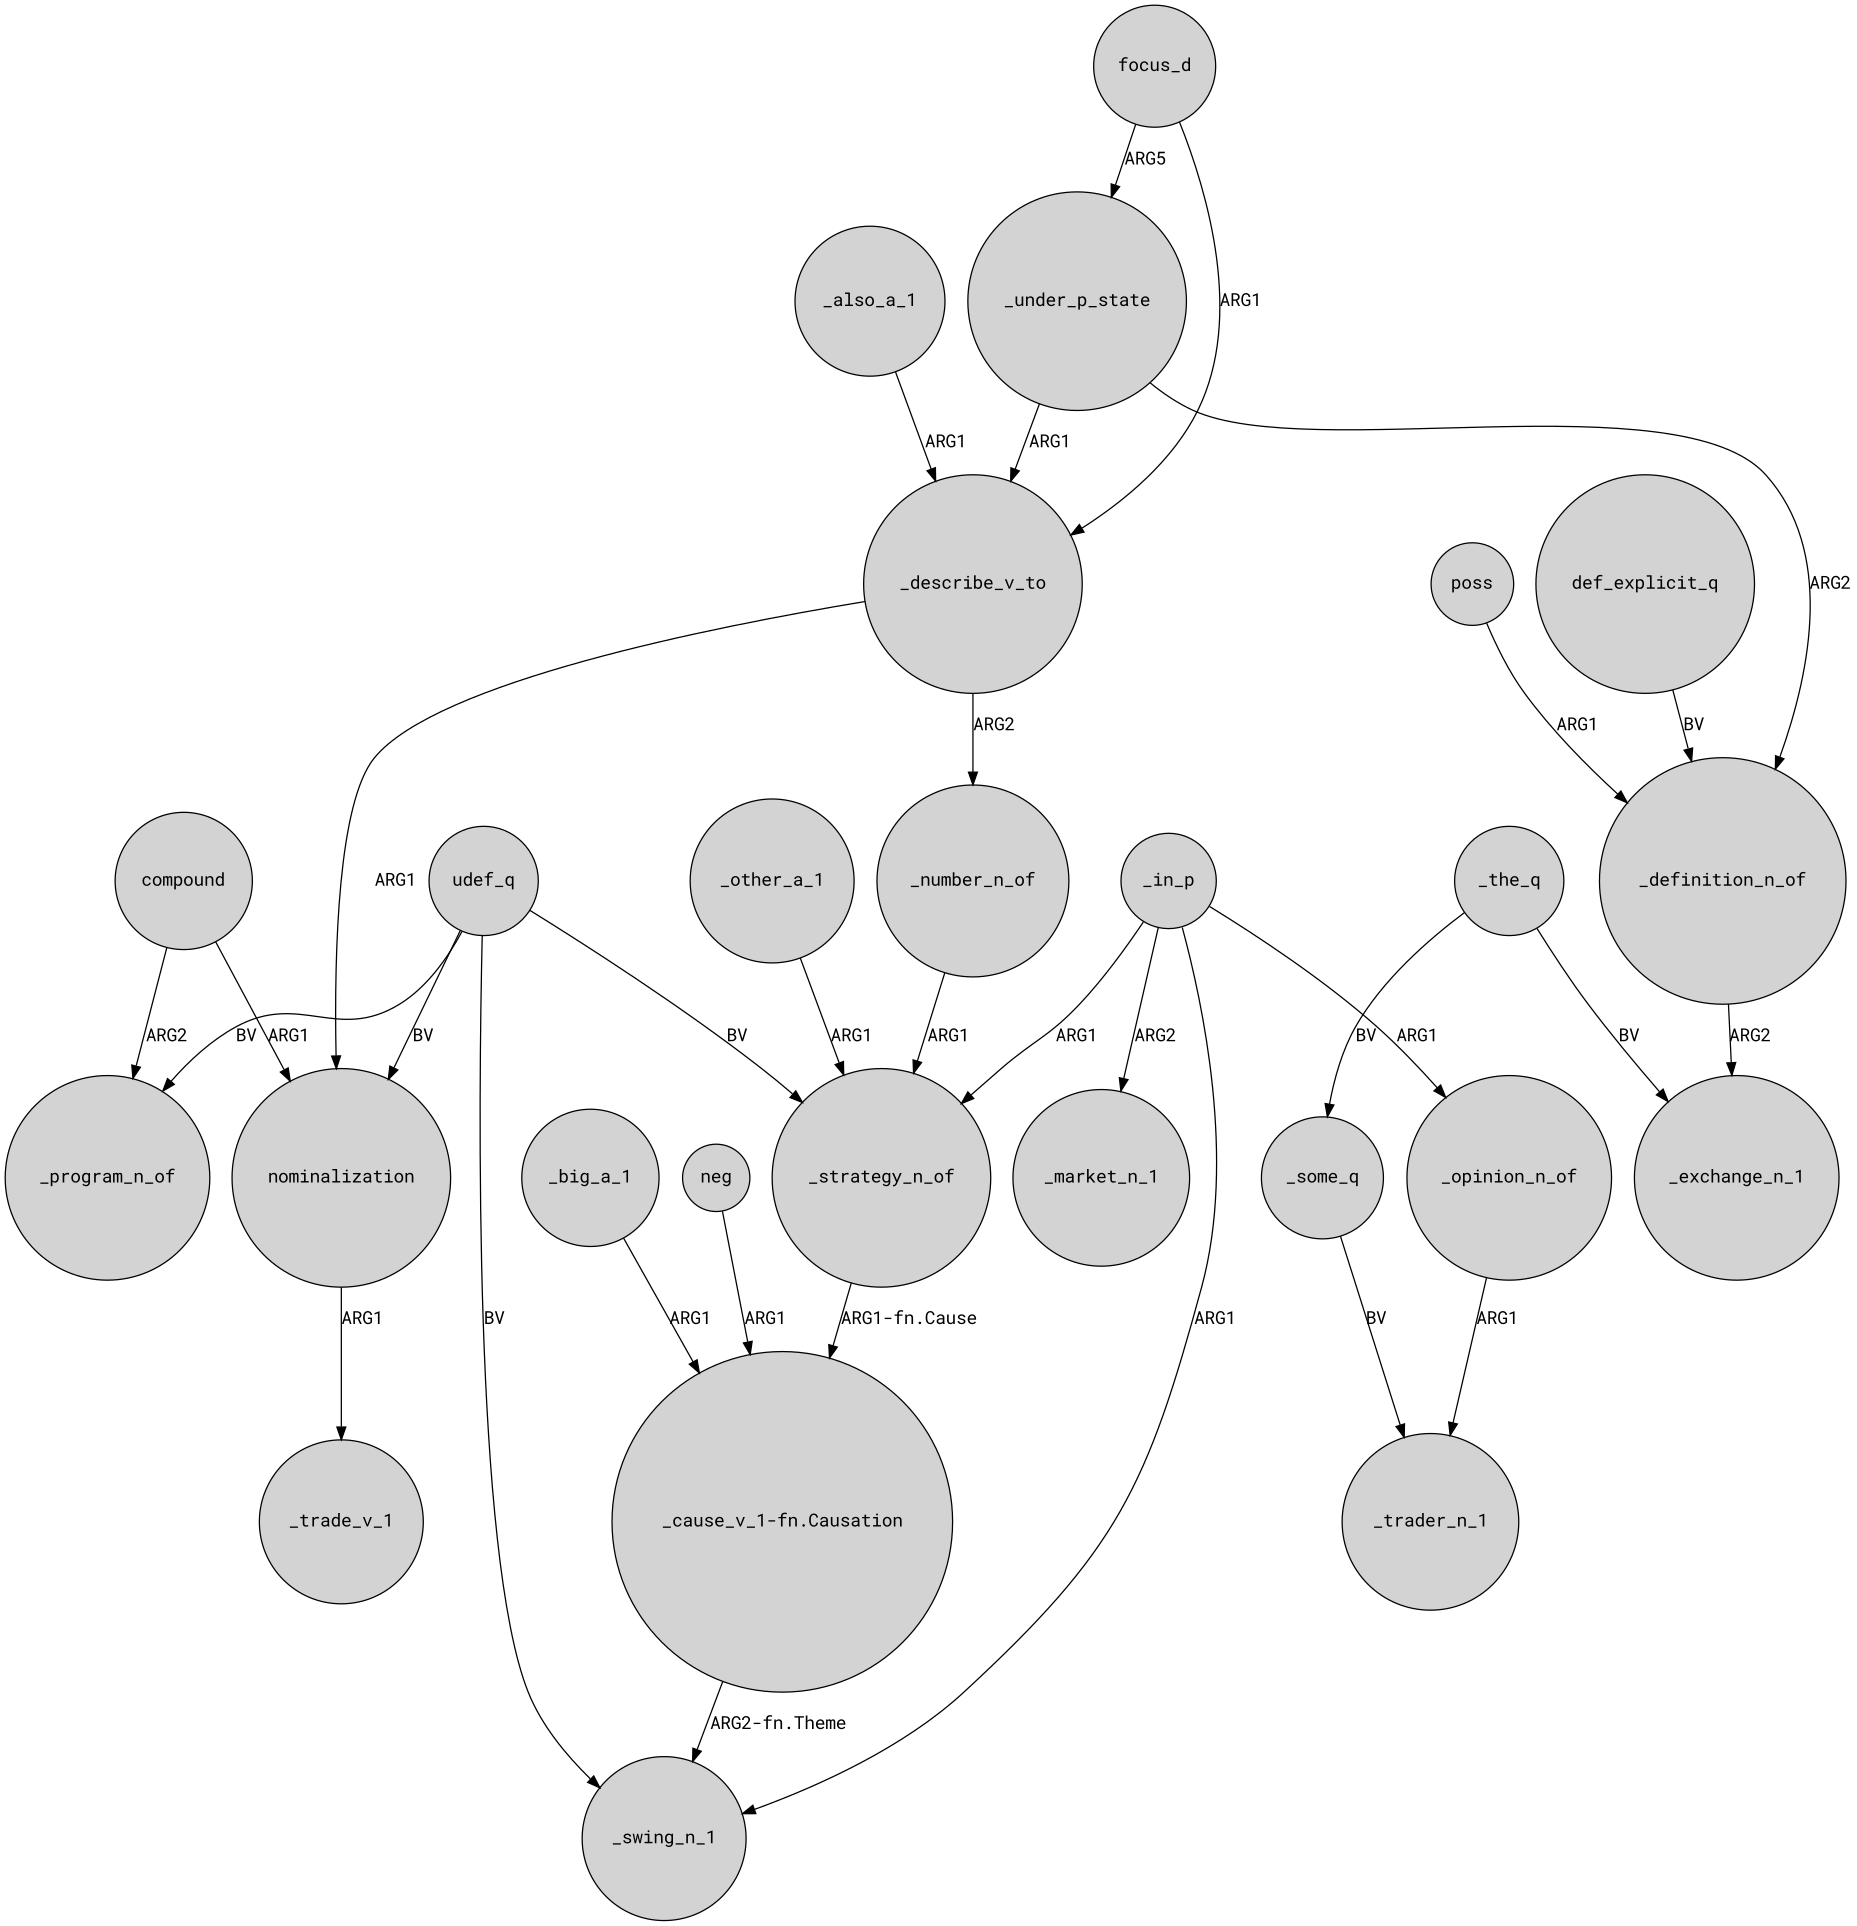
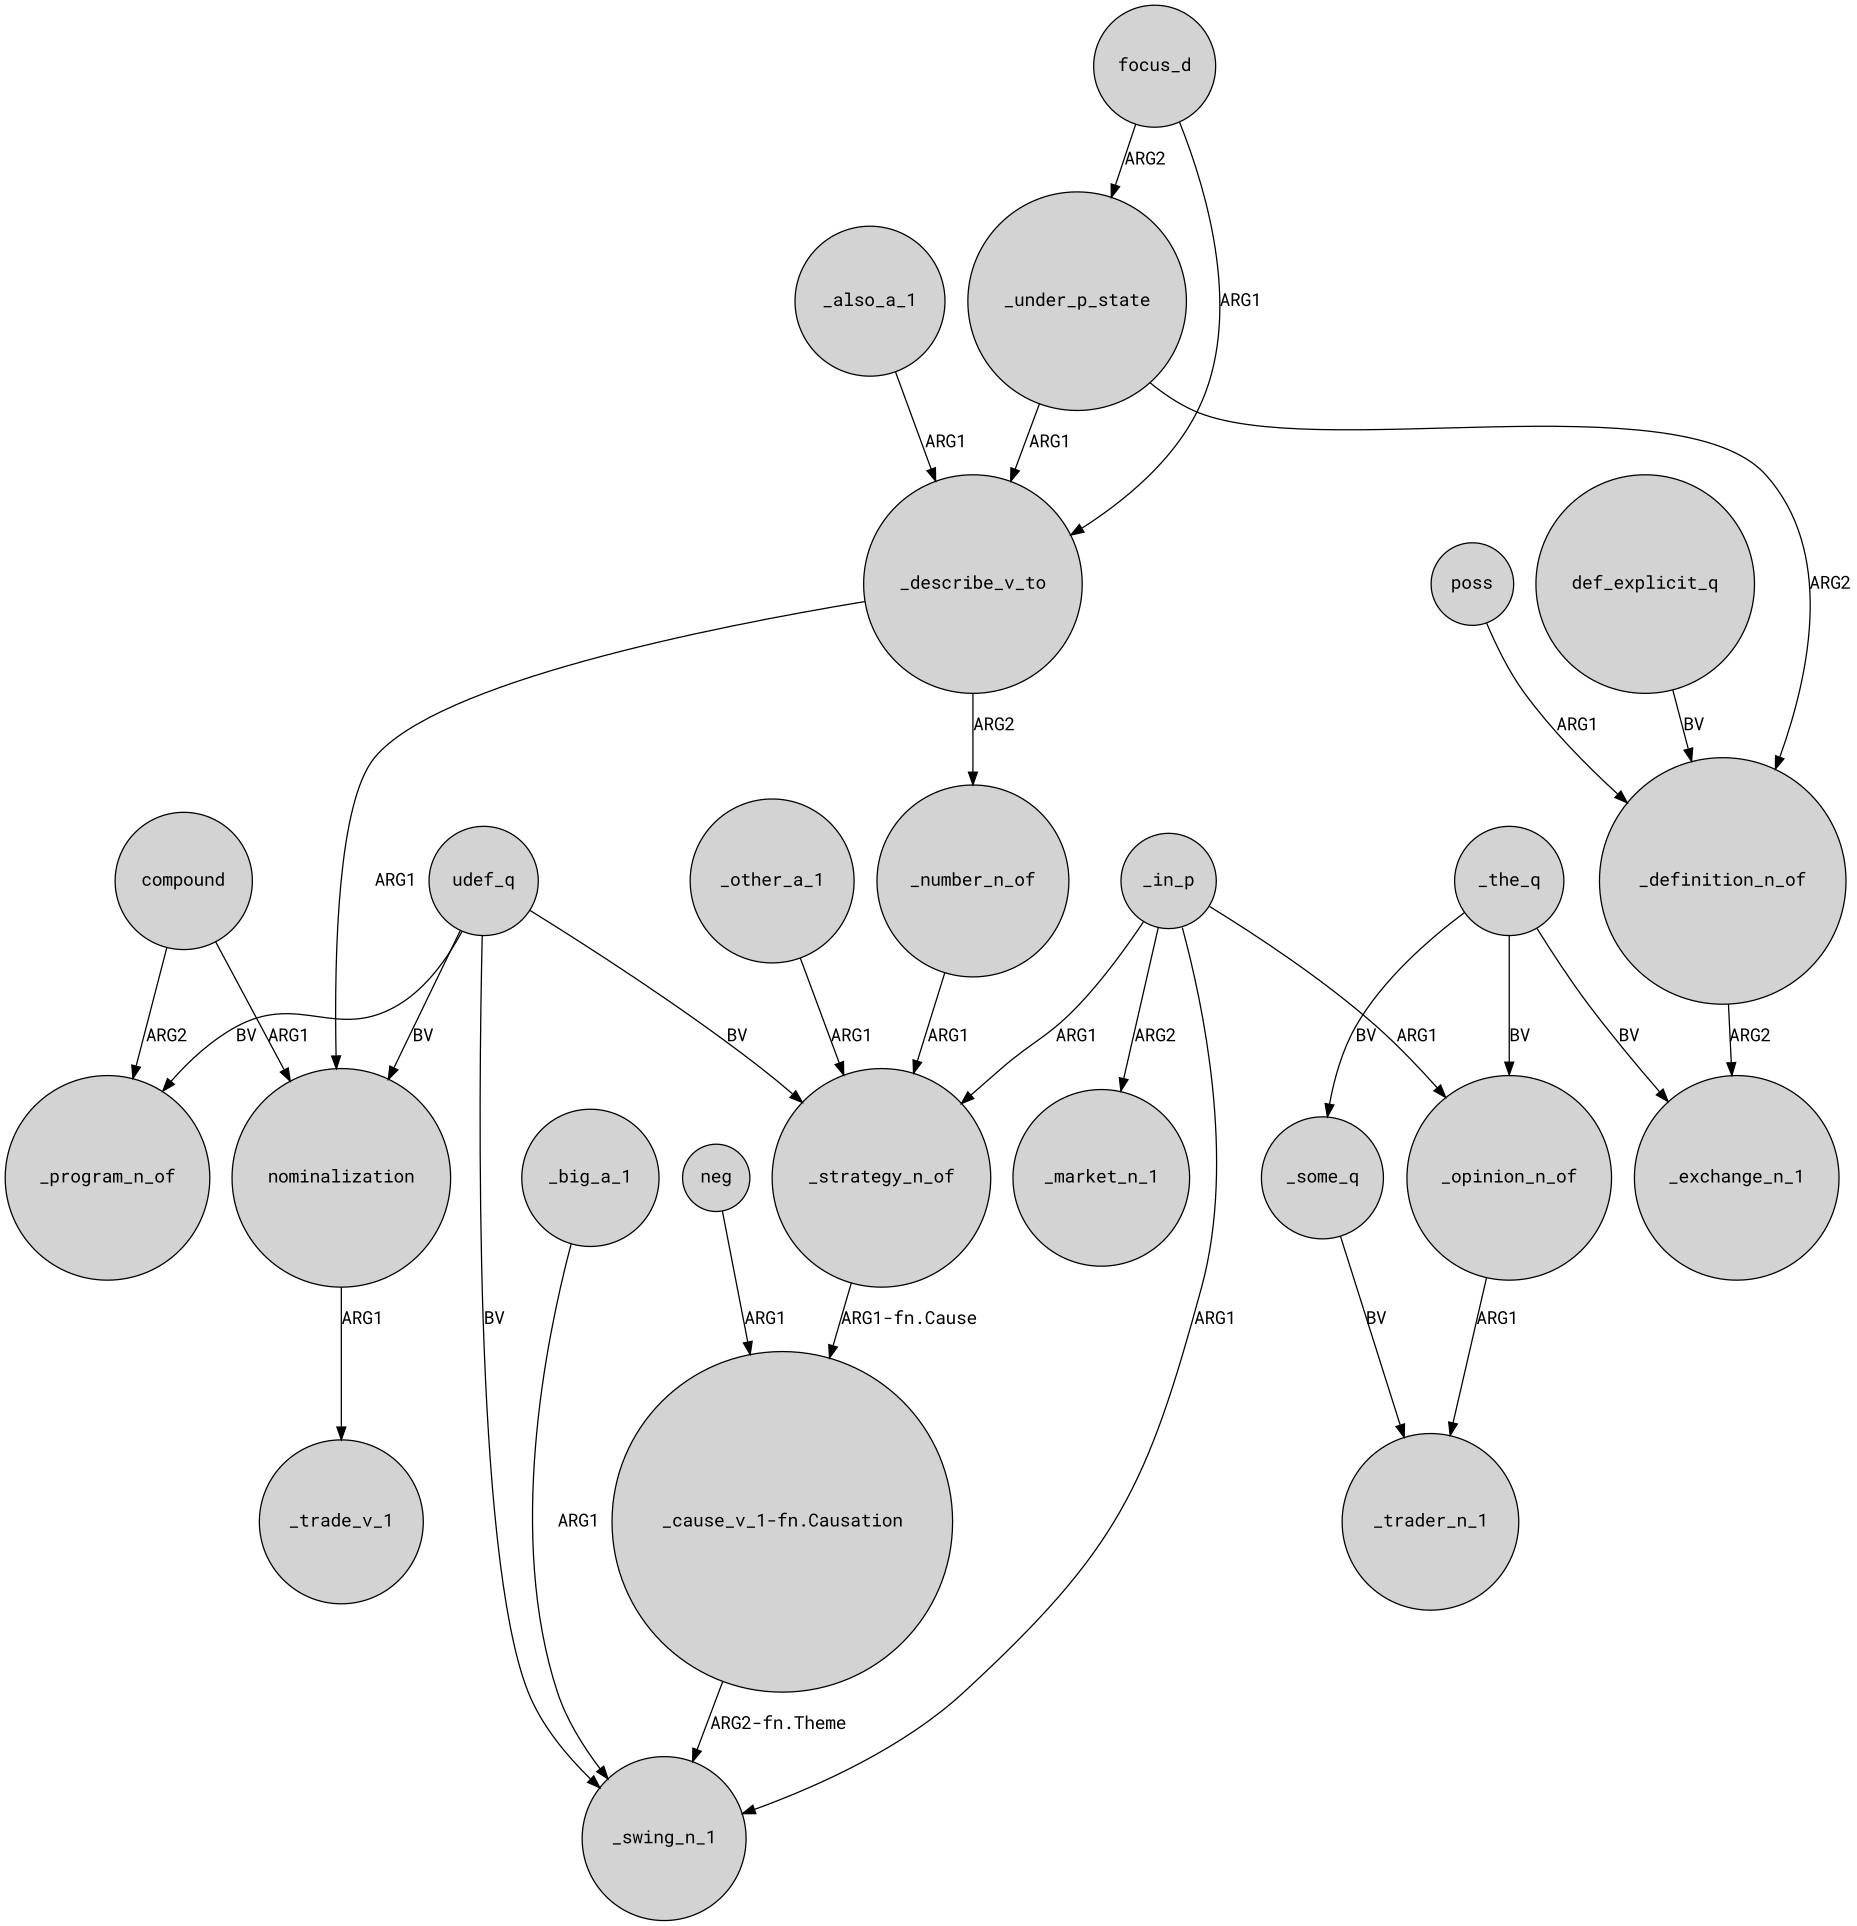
edge "focus_d" -> "_under_p_state": label "ARG5" -> "ARG2"
edge "_the_q" -> "_opinion_n_of": added, label "BV"
edge "_big_a_1" -> "_cause_v_1-fn.Causation": now "_big_a_1" -> "_swing_n_1"
